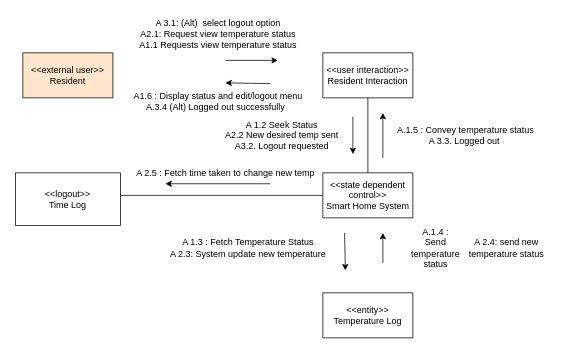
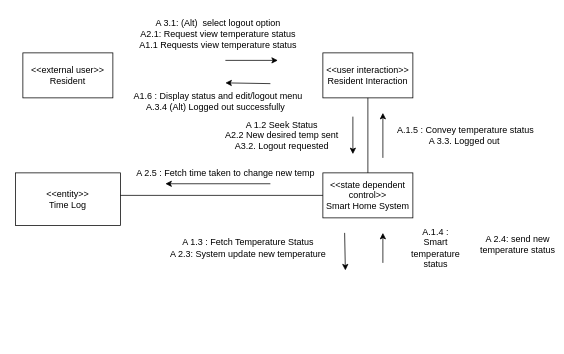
node "<<external user>> Resident": fillcolor #ffe6cc -> #ffffff
node "<<logout>> Time Log": label "<<logout>> Time Log" -> "<<entity>> Time Log"
node "A.1.4 : Send temperature status": label "A.1.4 : Send temperature status" -> "A.1.4 : Smart temperature status"
node "A 2.4: send new temperature status": moved (507, 248) -> (518, 244)
node "<<entity>> Temperature Log": removed
